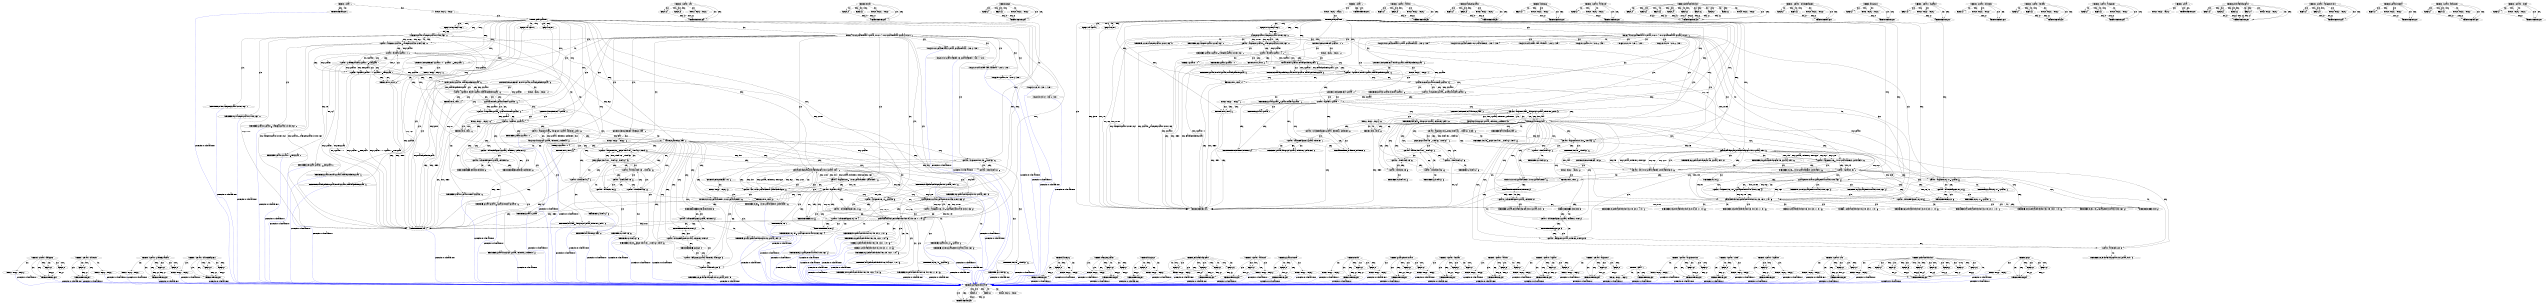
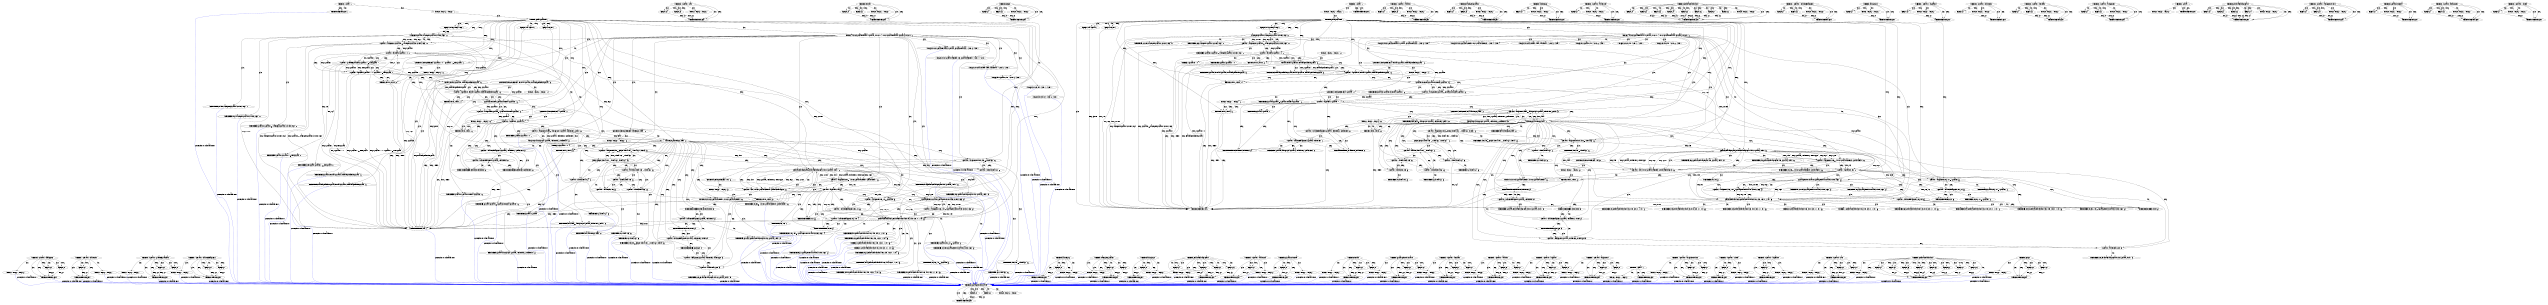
node "(CONTROL_STRUCTURE,IF,if (syscall_nr < 0))": removed
